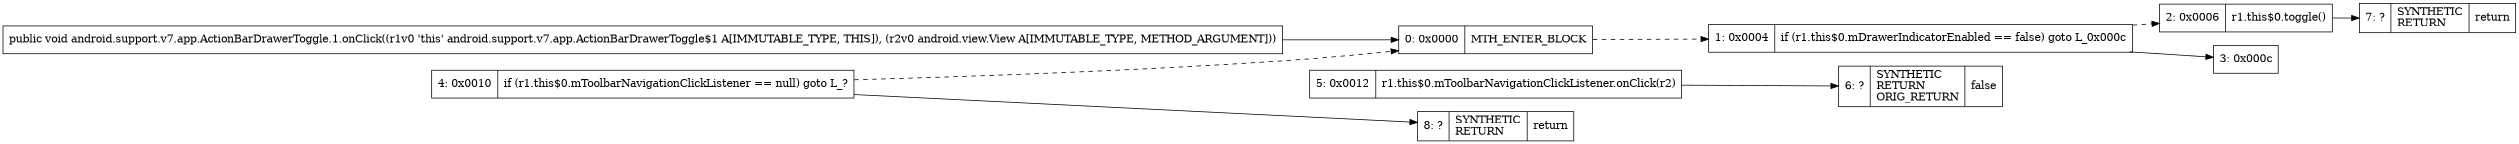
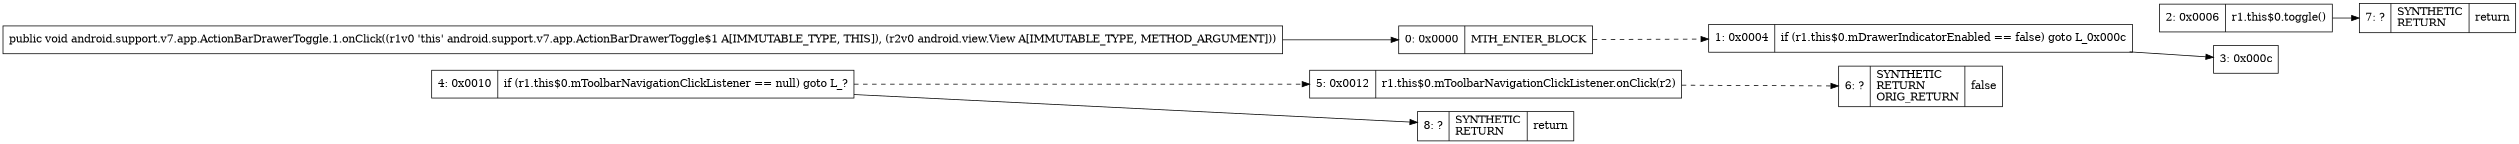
edge "1: 0x0004" -> "2: 0x0006": removed
edge "4: 0x0010" -> "0: 0x0000": now "4: 0x0010" -> "5: 0x0012"
edge "5: 0x0012" -> "6: ?": style solid -> dashed
